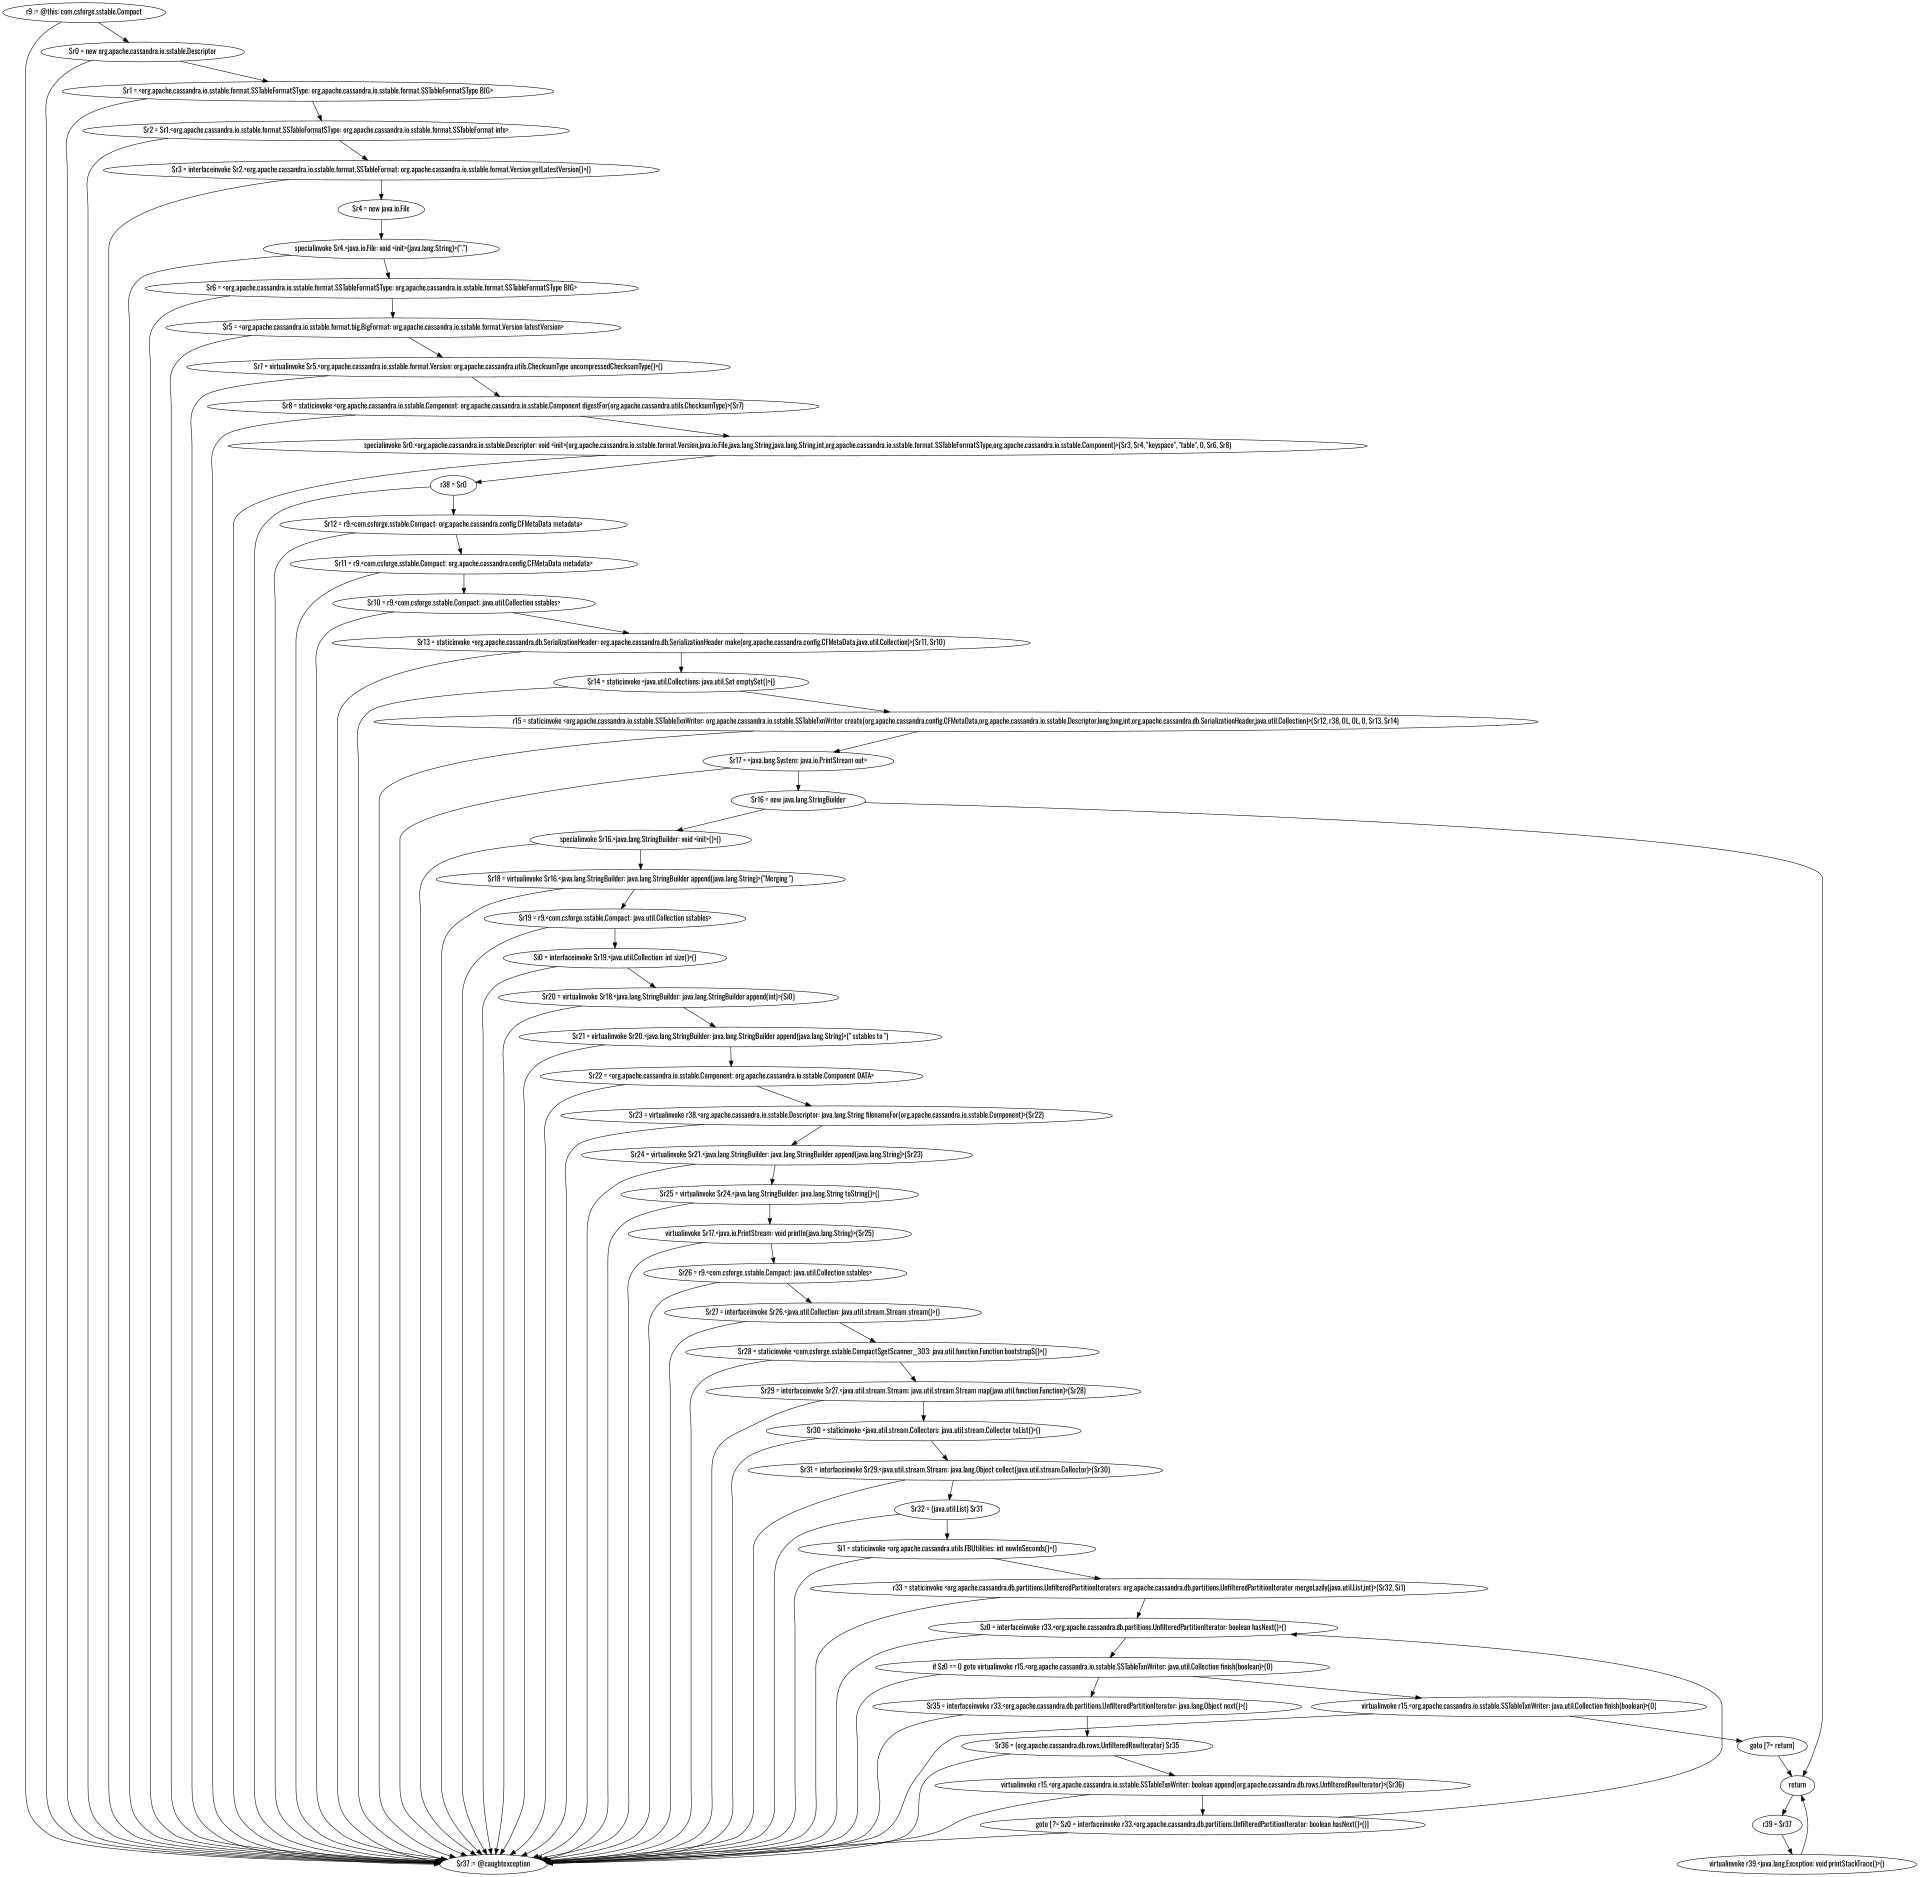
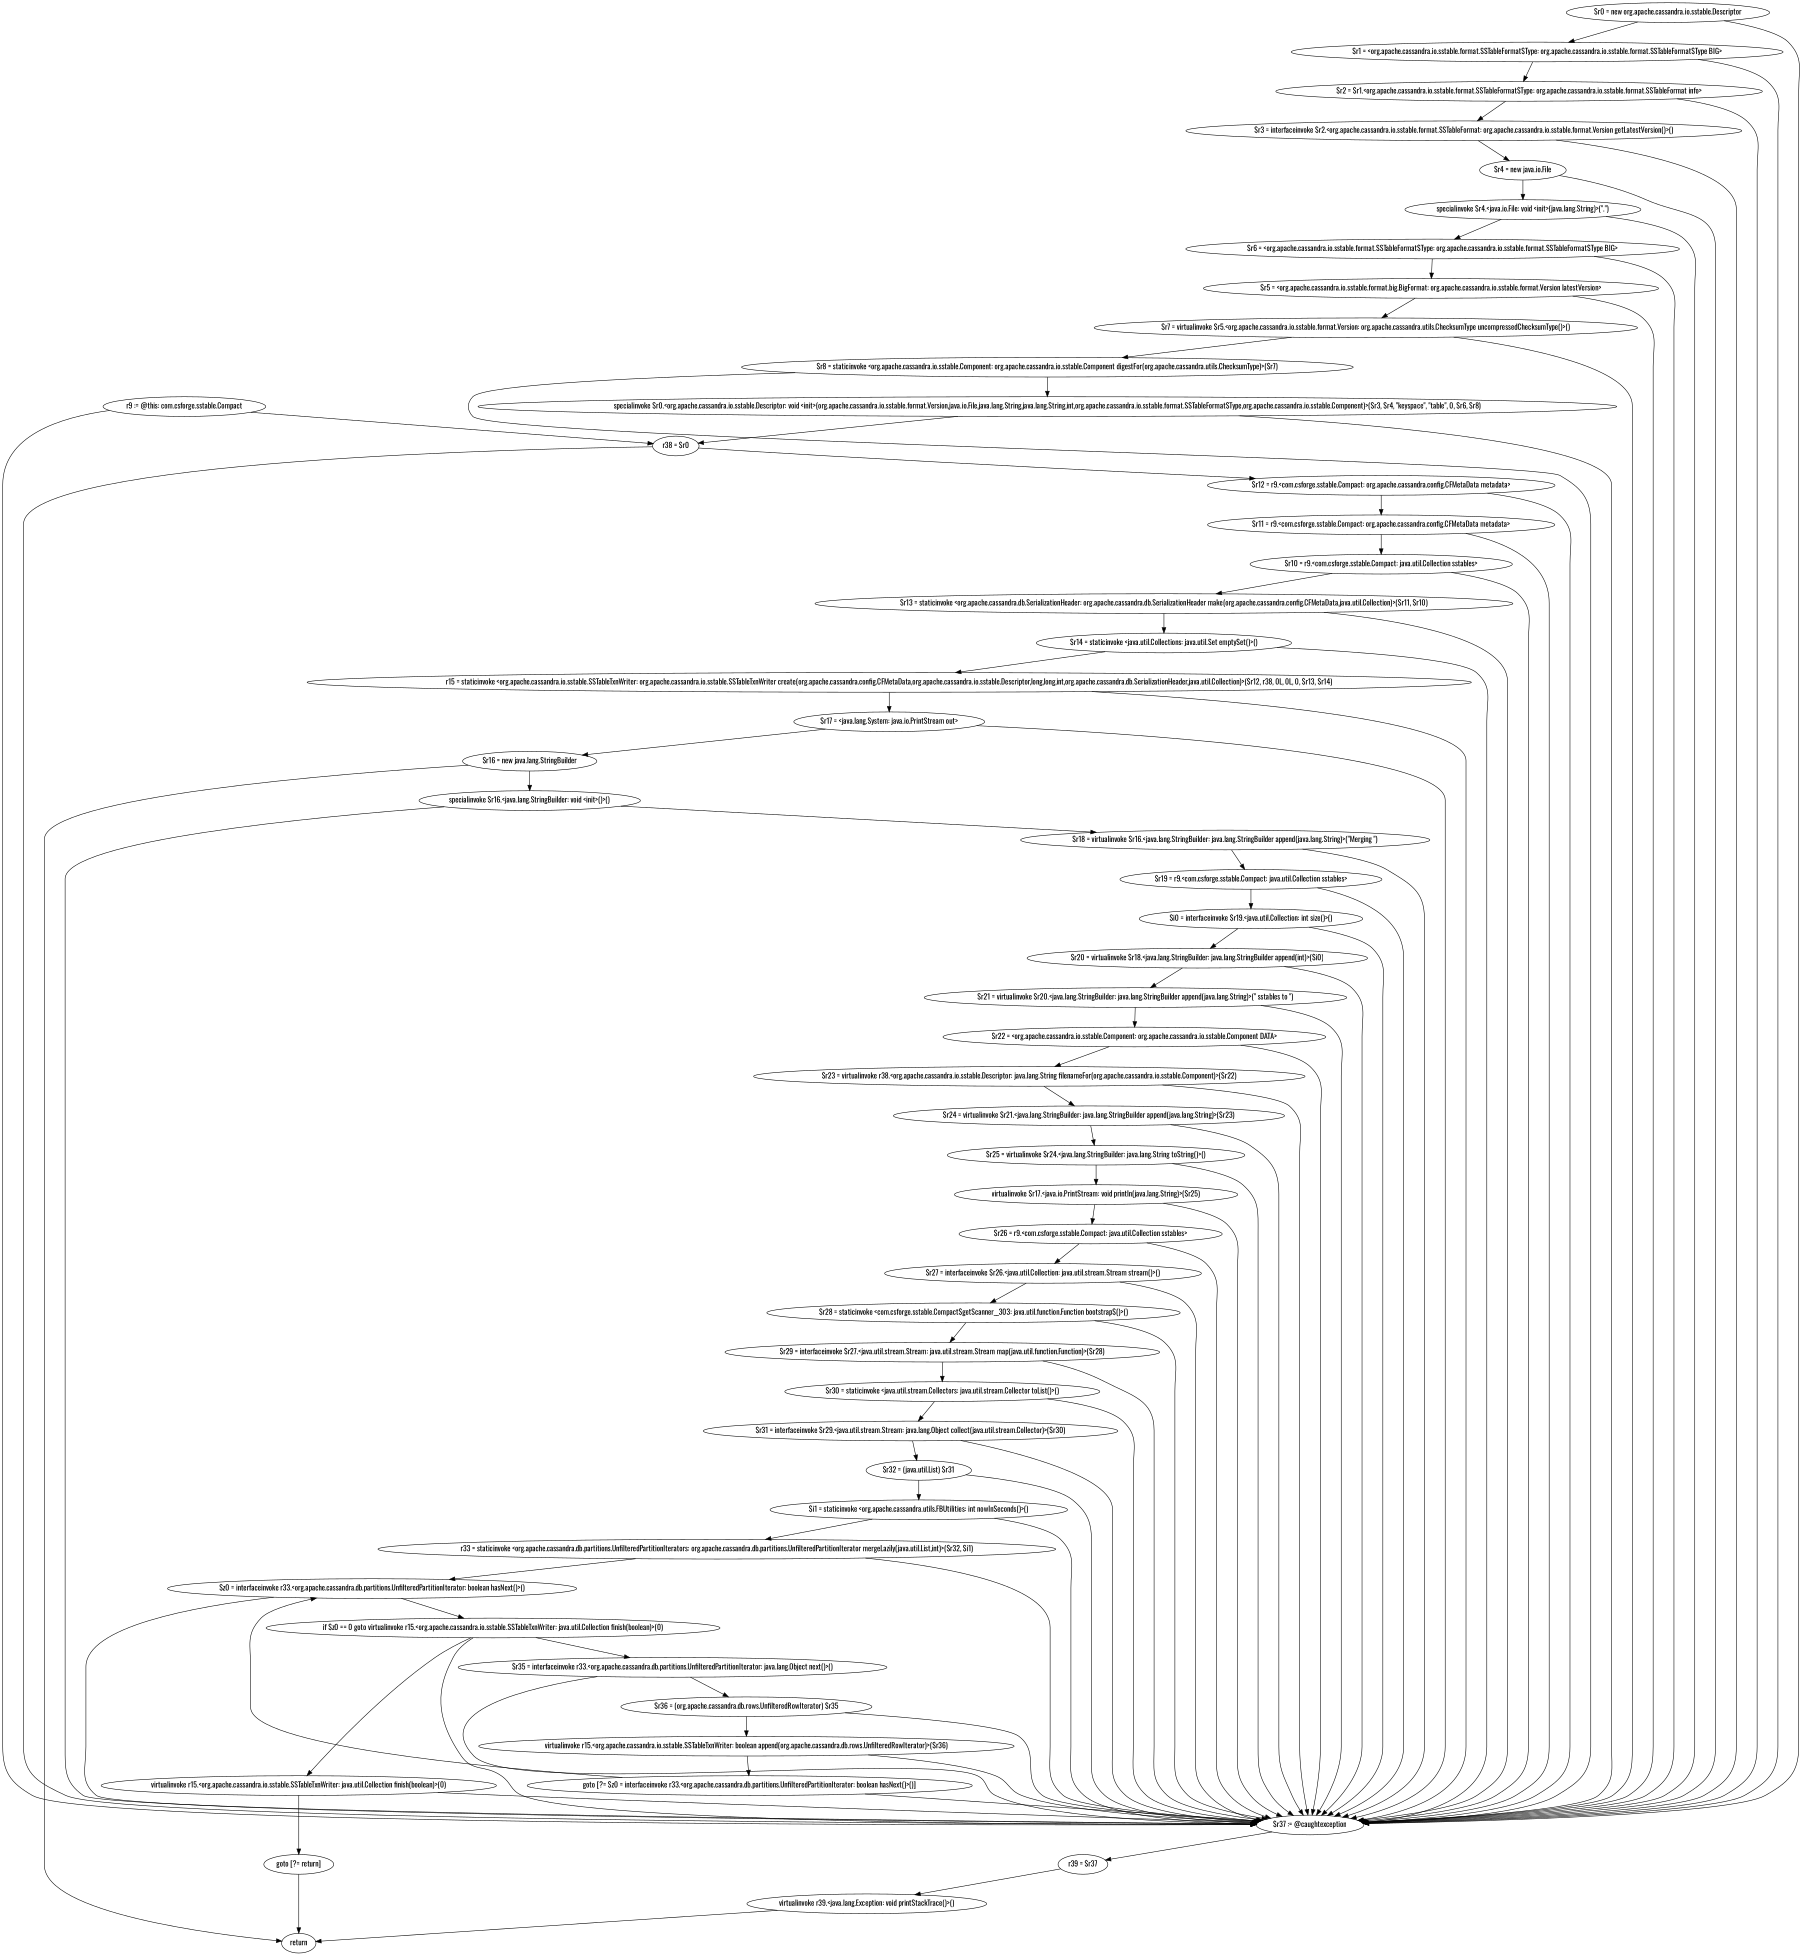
edge "r9 := @this: com.csforge.sstable.Compact" -> "$r0 = new org.apache.cassandra.io.sstable.Descriptor": now "r9 := @this: com.csforge.sstable.Compact" -> "r38 = $r0"
edge "$r4 = new java.io.File" -> "$r37 := @caughtexception": added
edge "return" -> "r39 = $r37": now "$r37 := @caughtexception" -> "r39 = $r37"
